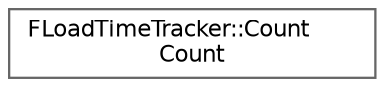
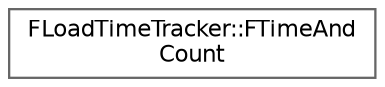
node "FLoadTimeTracker::Count Count": label "FLoadTimeTracker::Count Count" -> "FLoadTimeTracker::FTimeAnd Count"
